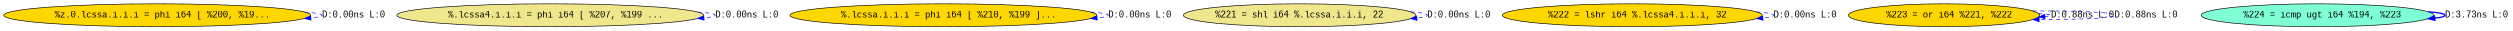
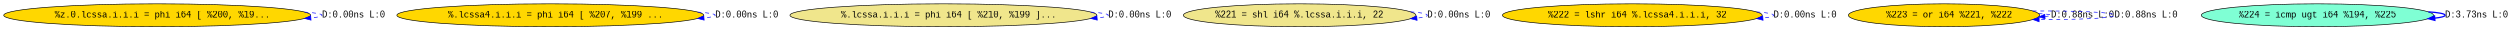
node "%.lcssa4.i.i.i = phi i64 [ %207, %199 ...": fillcolor khaki -> gold
node "%.lcssa.i.i.i = phi i64 [ %210, %199 ]...": fillcolor gold -> khaki
node "%224 = icmp ugt i64 %194, %223": label "%224 = icmp ugt i64 %194, %223" -> "%224 = icmp ugt i64 %194, %225"
